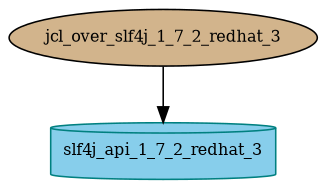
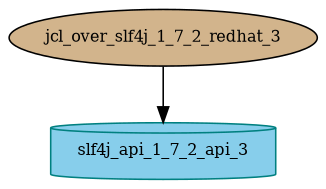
node "slf4j_api_1_7_2_redhat_3": label "slf4j_api_1_7_2_redhat_3" -> "slf4j_api_1_7_2_api_3"
